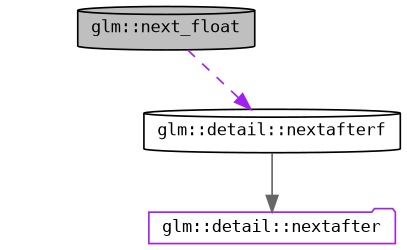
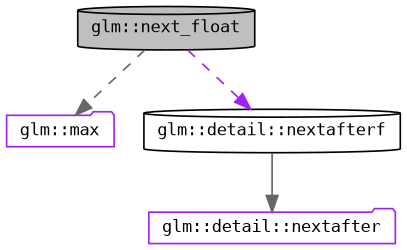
node "glm::max": added
